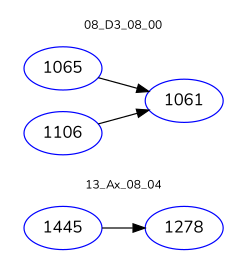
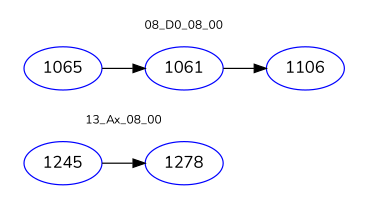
cluster "08_D3_08_00": label "08_D3_08_00" -> "08_D0_08_00"
edge "1106" -> "1061": reversed
cluster "13_Ax_08_04": label "13_Ax_08_04" -> "13_Ax_08_00"
node "1445": label "1445" -> "1245"
